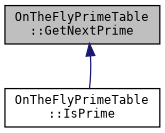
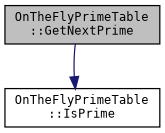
edge "OnTheFlyPrimeTable ::IsPrime" -> "OnTheFlyPrimeTable ::GetNextPrime": reversed
